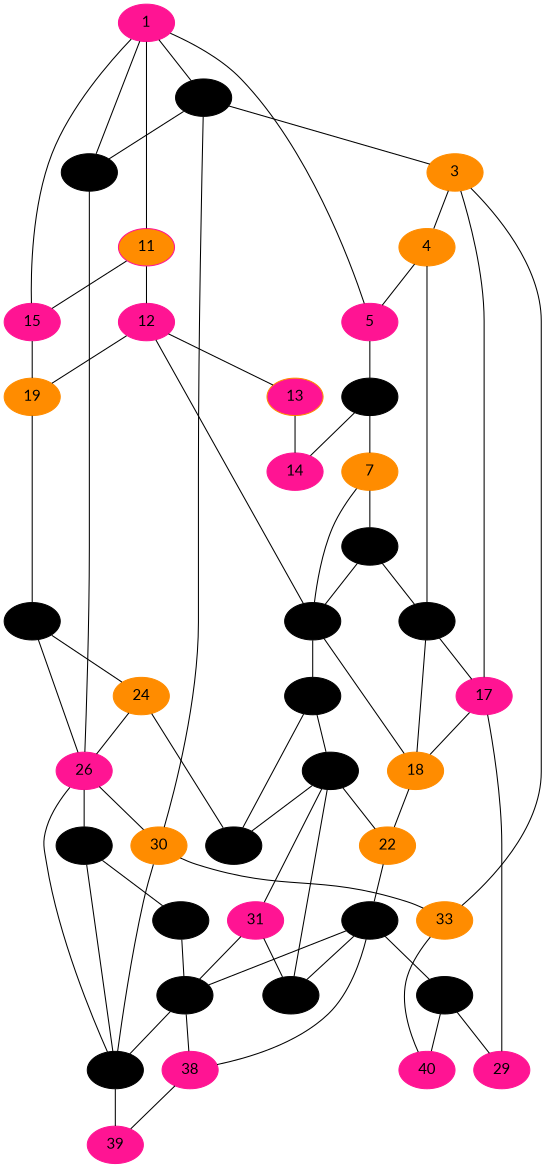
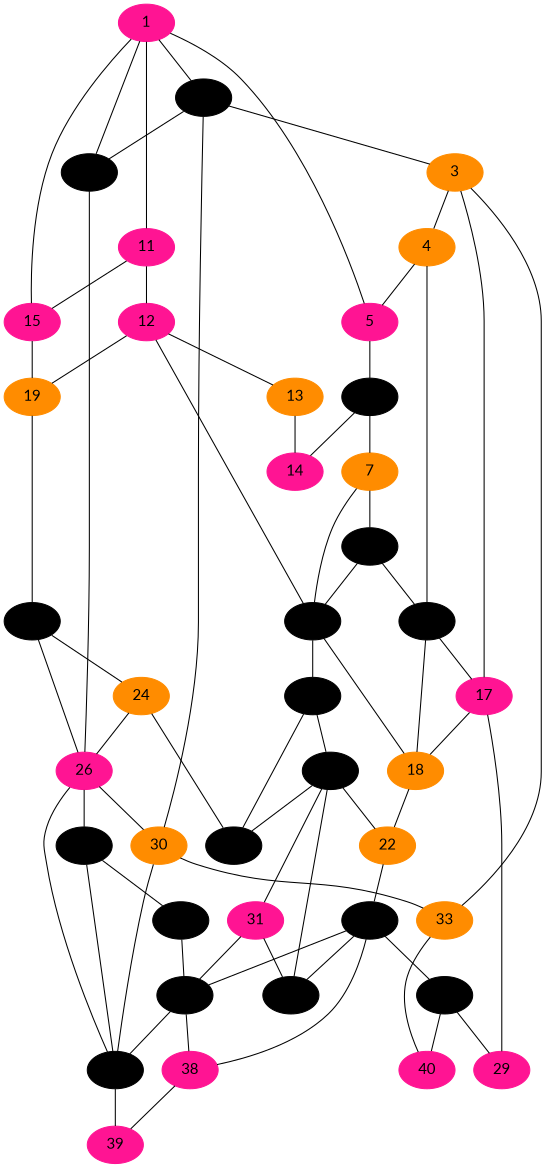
node "11": fillcolor darkorange -> deeppink
node "13": fillcolor deeppink -> darkorange
